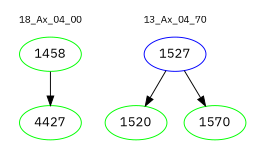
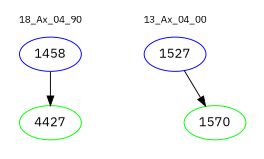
cluster "18_Ax_04_00": label "18_Ax_04_00" -> "18_Ax_04_90"
cluster "13_Ax_04_70": label "13_Ax_04_70" -> "13_Ax_04_00"
node "1458": color green -> blue
node "1520": removed
